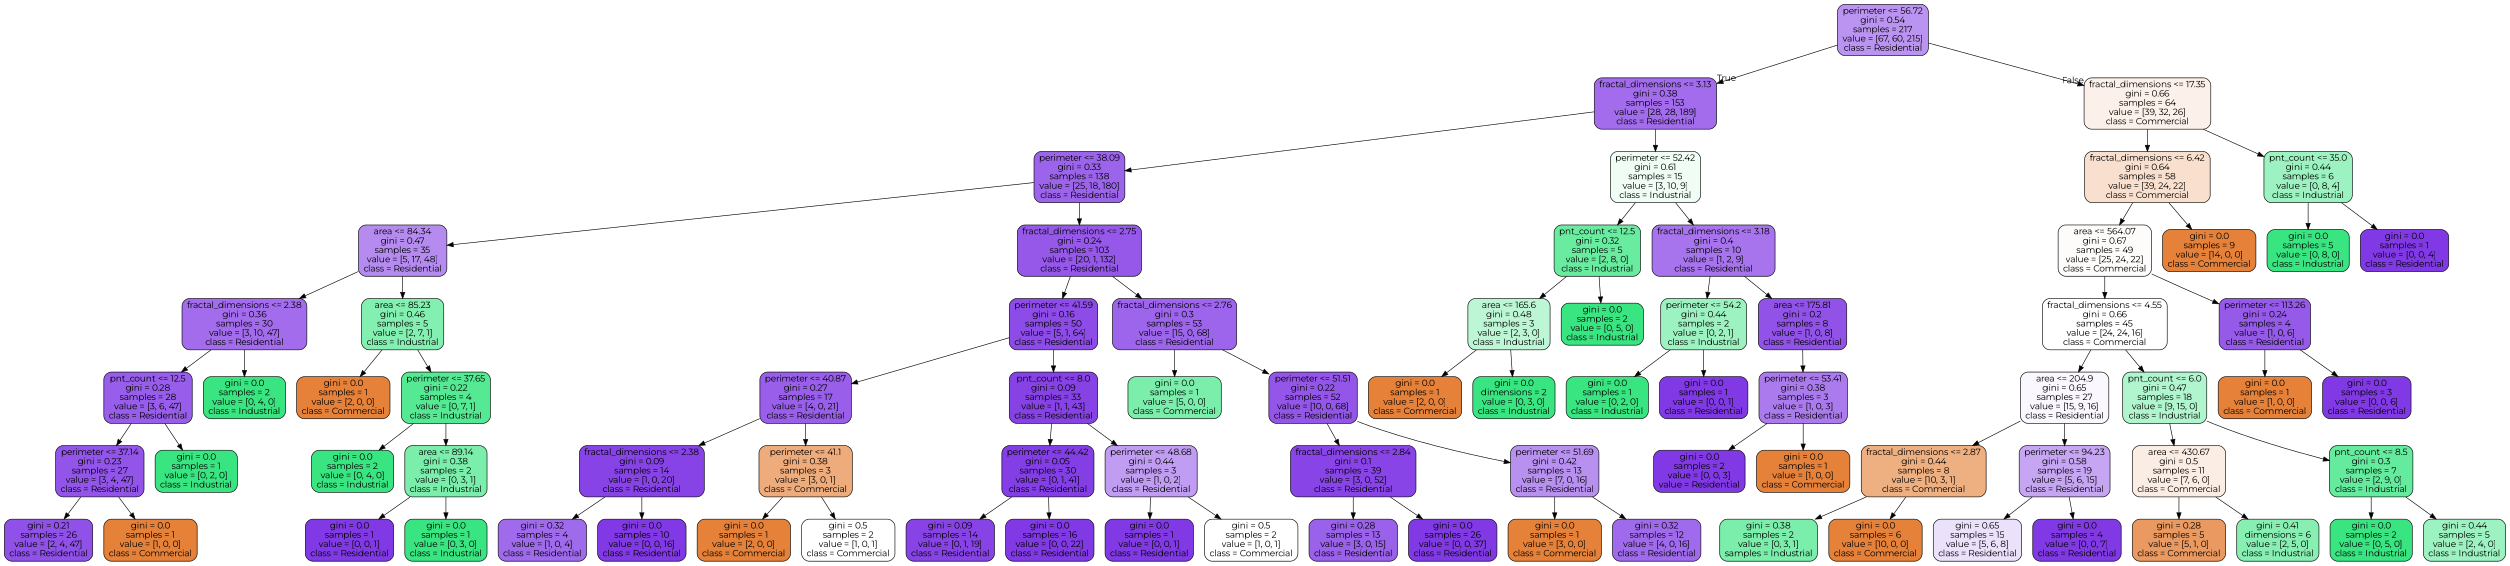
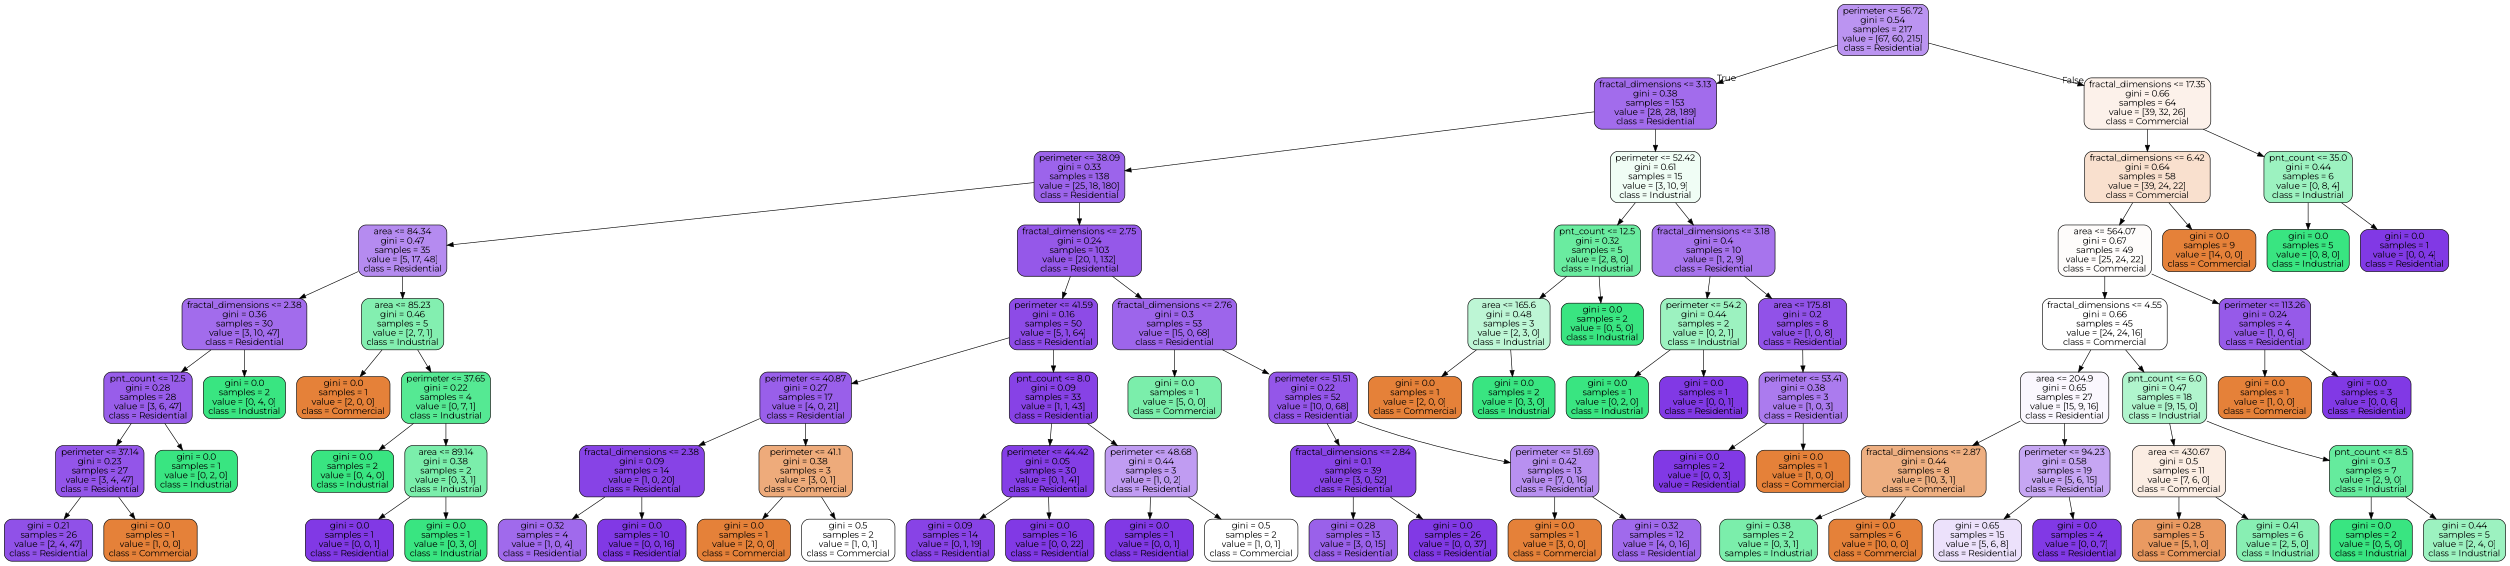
node "gini = 0.0 dimensions = 2 value = [0, 3, 0] class = Industrial": label "gini = 0.0 dimensions = 2 value = [0, 3, 0] class = Industrial" -> "gini = 0.0 samples = 2 value = [0, 3, 0] class = Industrial"
node "gini = 0.41 dimensions = 6 value = [2, 5, 0] class = Industrial": label "gini = 0.41 dimensions = 6 value = [2, 5, 0] class = Industrial" -> "gini = 0.41 samples = 6 value = [2, 5, 0] class = Industrial"
